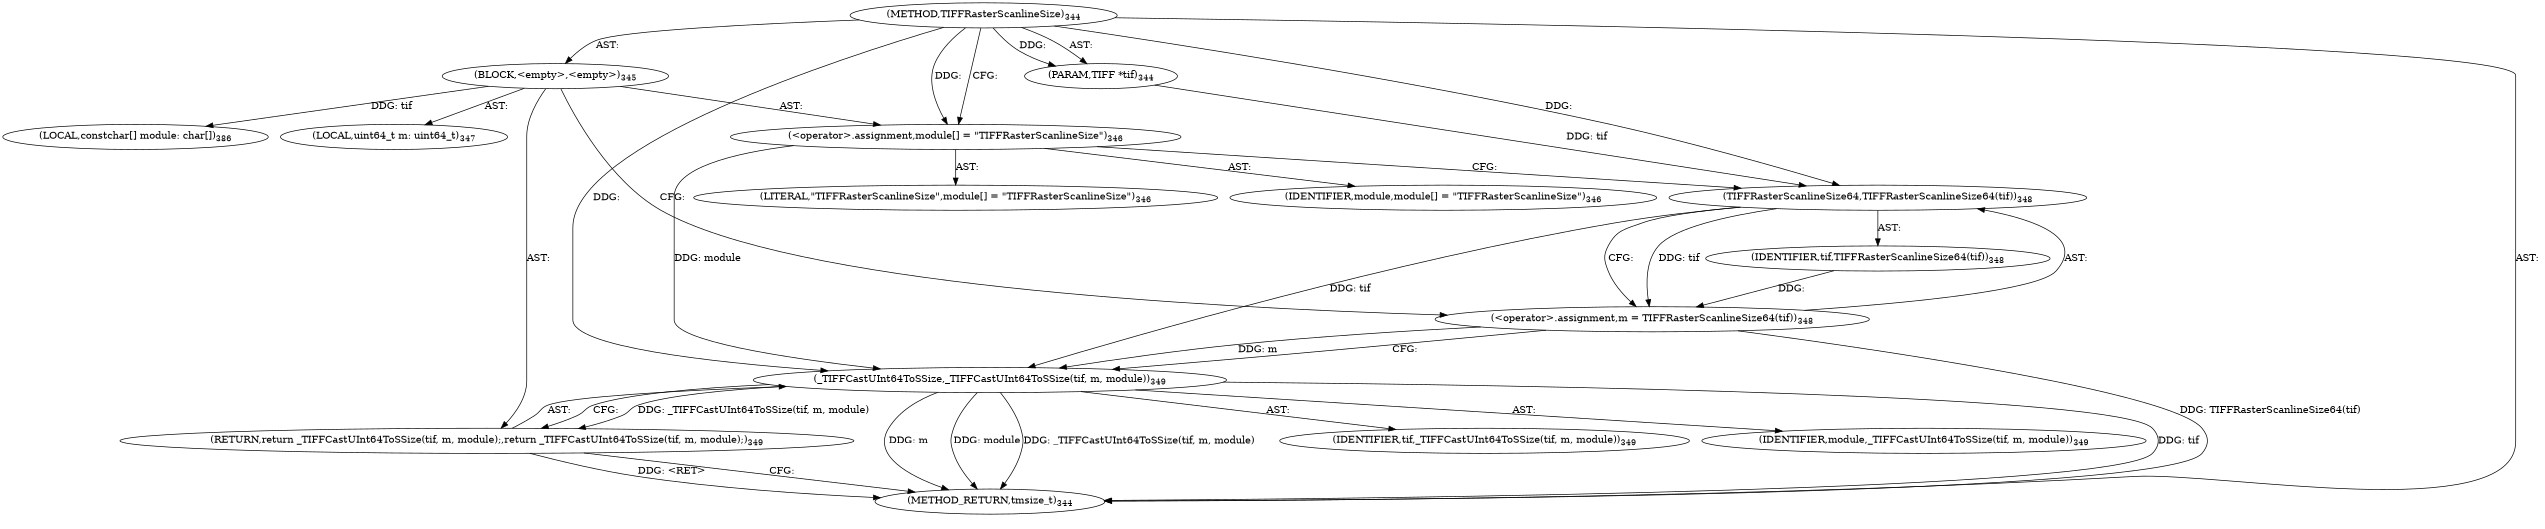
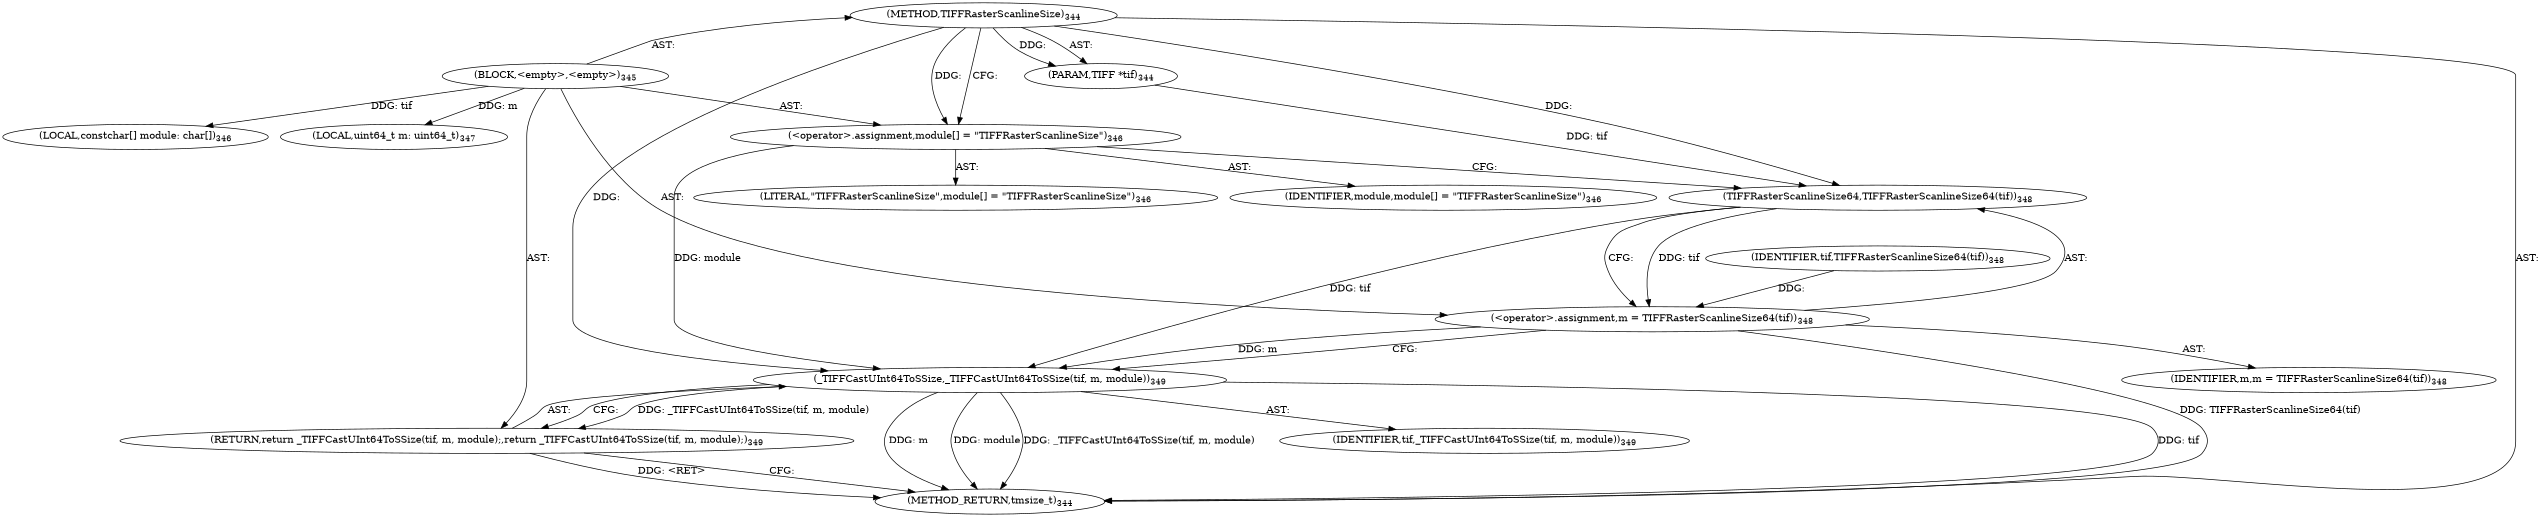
edge "(METHOD,TIFFRasterScanlineSize)" -> "(BLOCK,<empty>,<empty>)": reversed
edge "(BLOCK,<empty>,<empty>)" -> "(LOCAL,uint64_t m: uint64_t)": label "AST: " -> "DDG: m"
node "(LOCAL,constchar[] module: char[])": text "386" -> "346"
edge "(BLOCK,<empty>,<empty>)" -> "(<operator>.assignment,m = TIFFRasterScanlineSize64(tif))": label "CFG: " -> "AST: "
edge "(TIFFRasterScanlineSize64,TIFFRasterScanlineSize64(tif))" -> "(IDENTIFIER,tif,TIFFRasterScanlineSize64(tif))": removed, label "AST:"
node "(IDENTIFIER,m,m = TIFFRasterScanlineSize64(tif))": added
node "(IDENTIFIER,module,_TIFFCastUInt64ToSSize(tif, m, module))": removed
